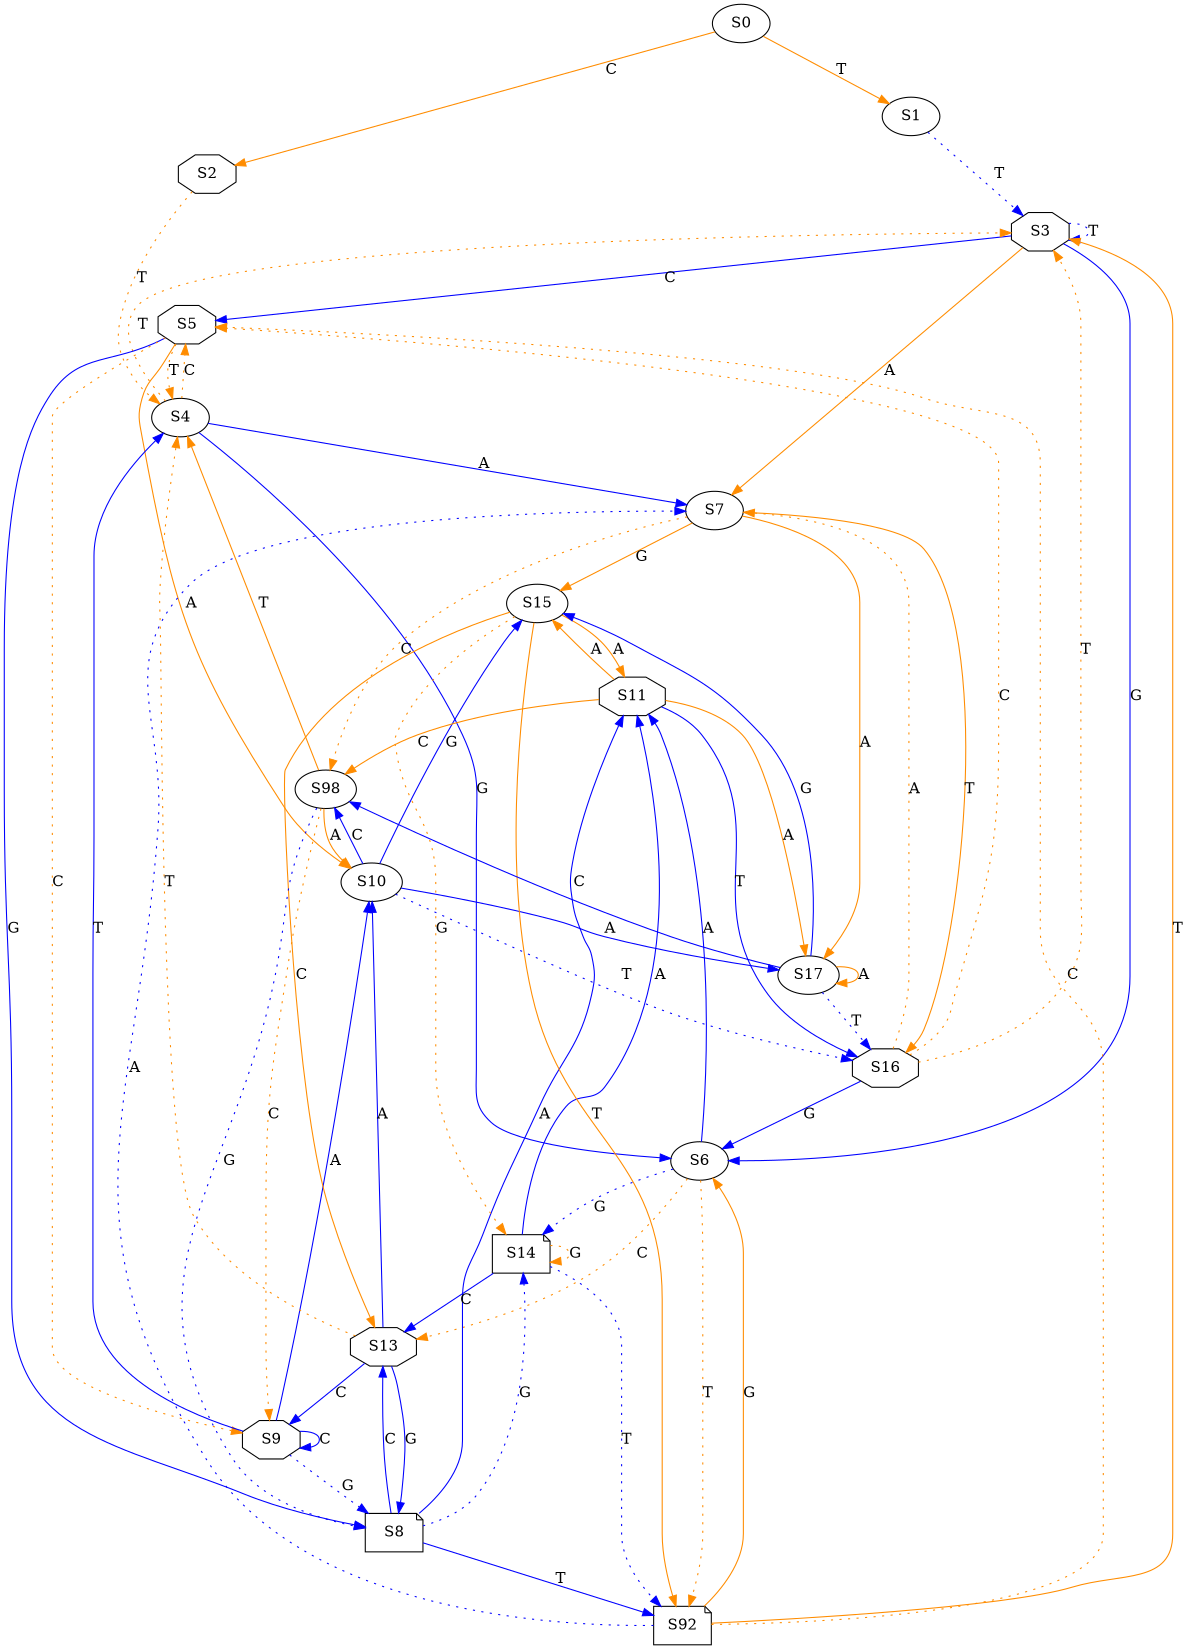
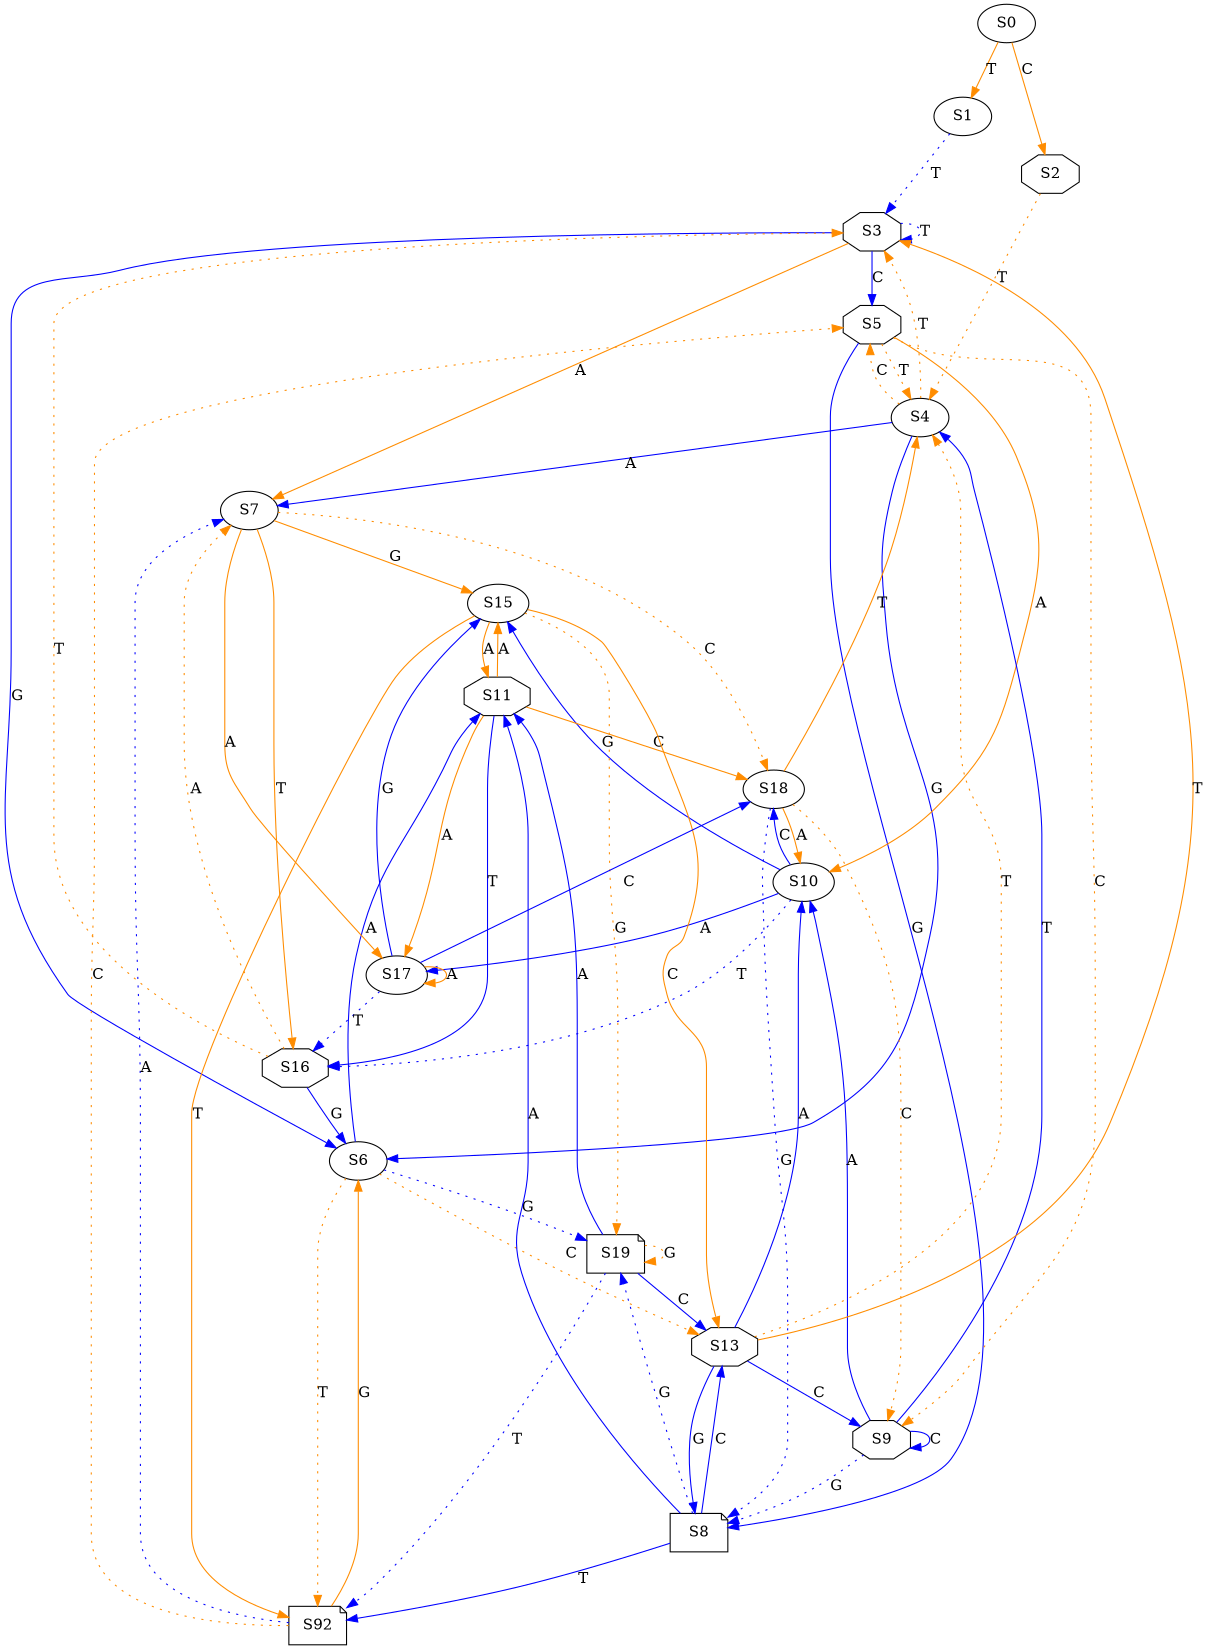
edge "S16" -> "S5": removed, label "C"
node "S98": label "S98" -> "S18"
edge "S92" -> "S3": now "S13" -> "S3"
node "S14": label "S14" -> "S19"
